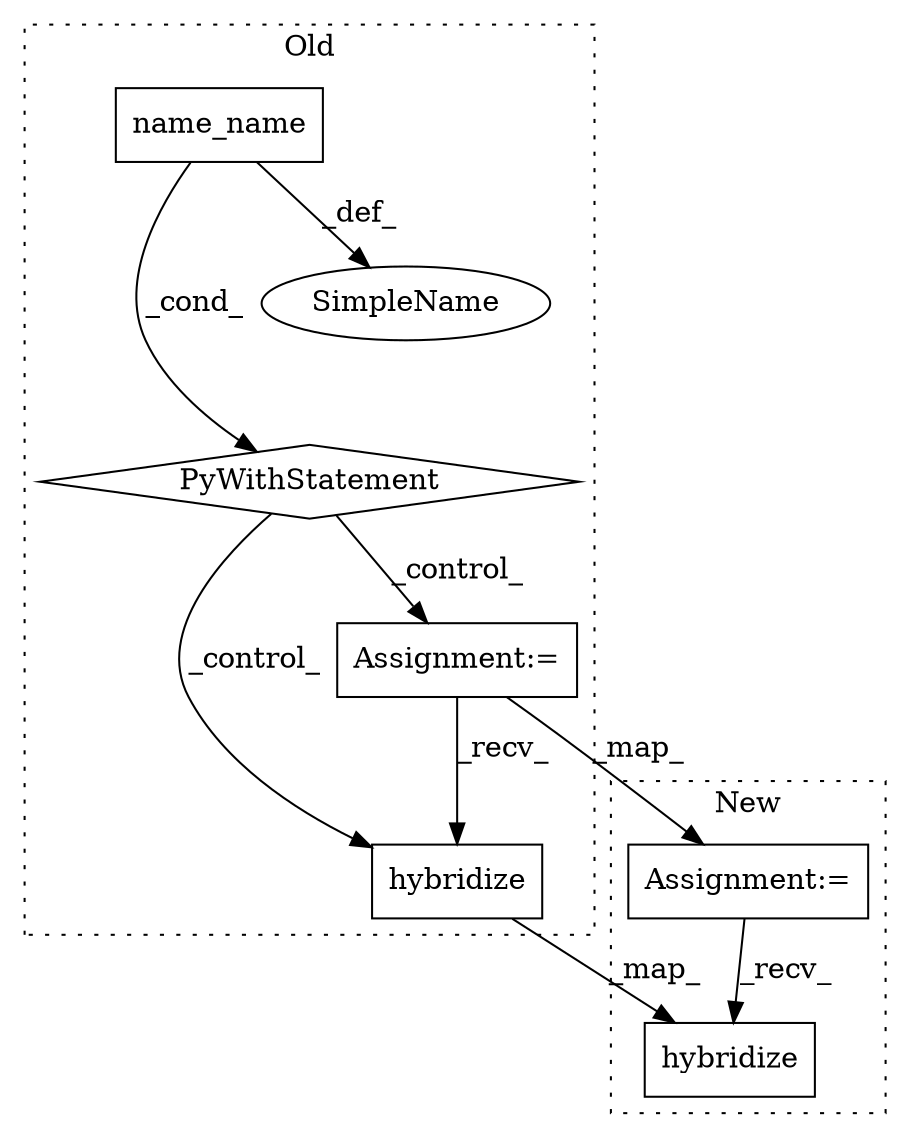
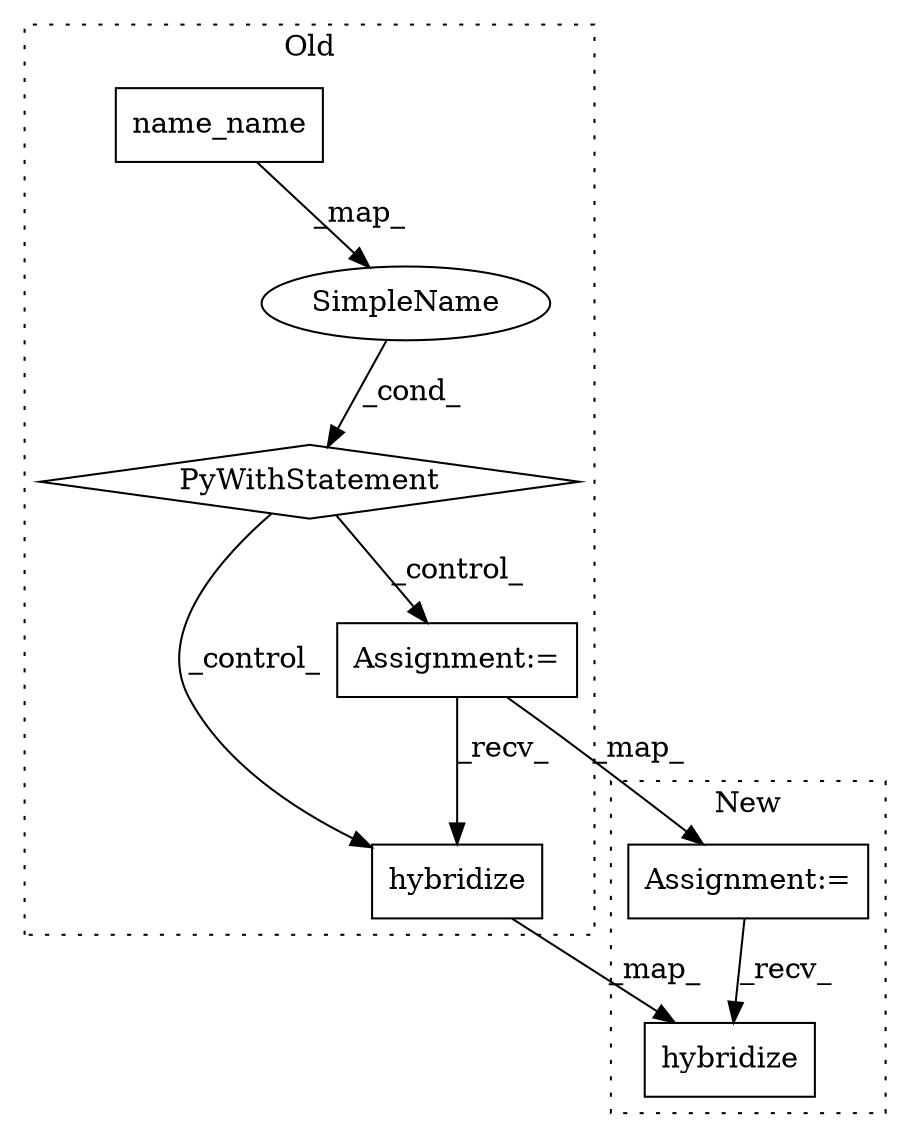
edge "name_name" -> "SimpleName": label "_def_" -> "_map_"
edge "name_name" -> "PyWithStatement": now "SimpleName" -> "PyWithStatement"
